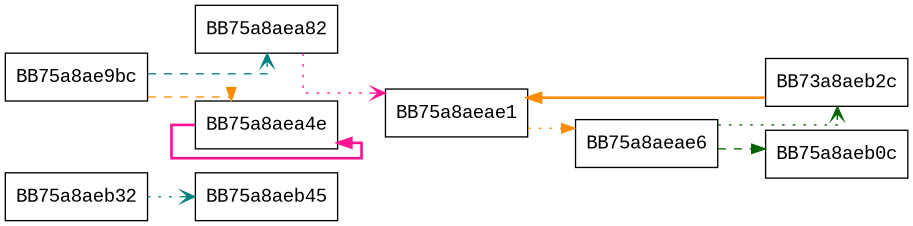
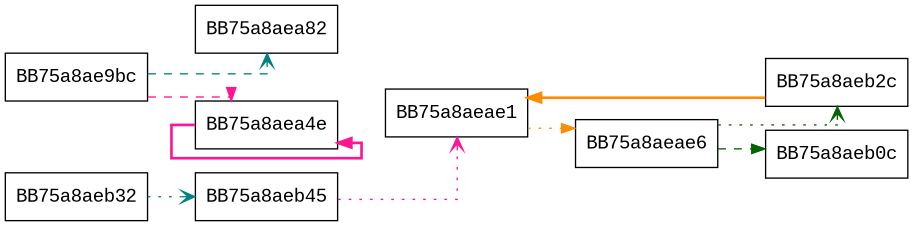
node "BB73a8aeb2c": label "BB73a8aeb2c" -> "BB75a8aeb2c"
edge "BB75a8aea82" -> "BB75a8aeae1": now "BB75a8aeb45" -> "BB75a8aeae1"
edge "BB75a8ae9bc" -> "BB75a8aea4e": color darkorange -> deeppink
